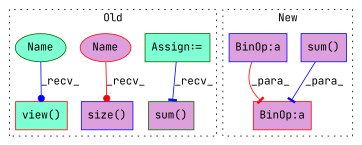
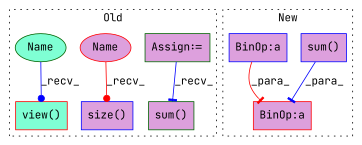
node "Assign:=": fillcolor aquamarine -> plum
